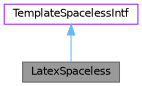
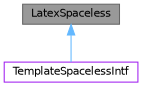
edge "LatexSpaceless" -> "TemplateSpacelessIntf": reversed
